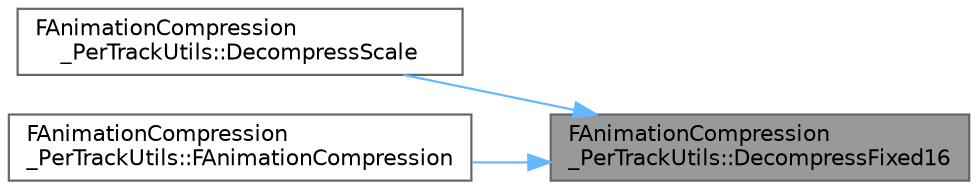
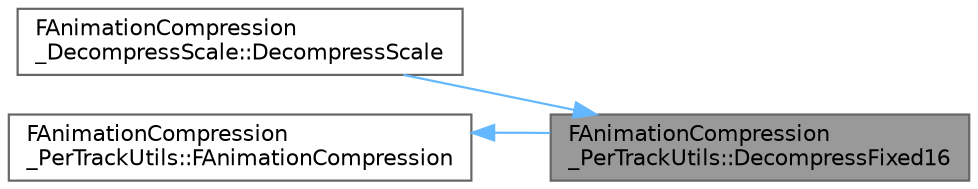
node "FAnimationCompression _PerTrackUtils::DecompressScale": label "FAnimationCompression _PerTrackUtils::DecompressScale" -> "FAnimationCompression _DecompressScale::DecompressScale"
edge "FAnimationCompression _PerTrackUtils::FAnimationCompression" -> "FAnimationCompression _PerTrackUtils::DecompressFixed16": reversed
